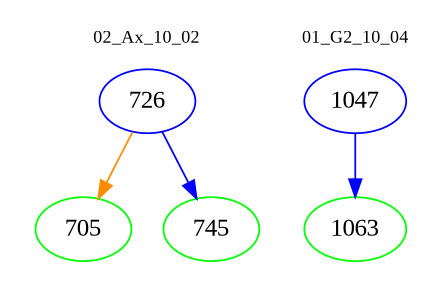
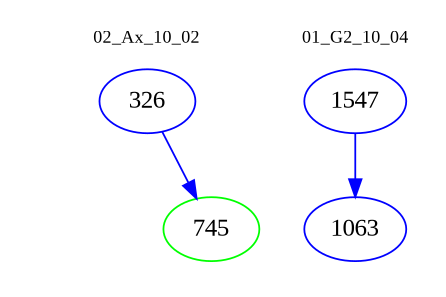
node "726": label "726" -> "326"
node "1047": label "1047" -> "1547"
node "705": removed
node "1063": color green -> blue
